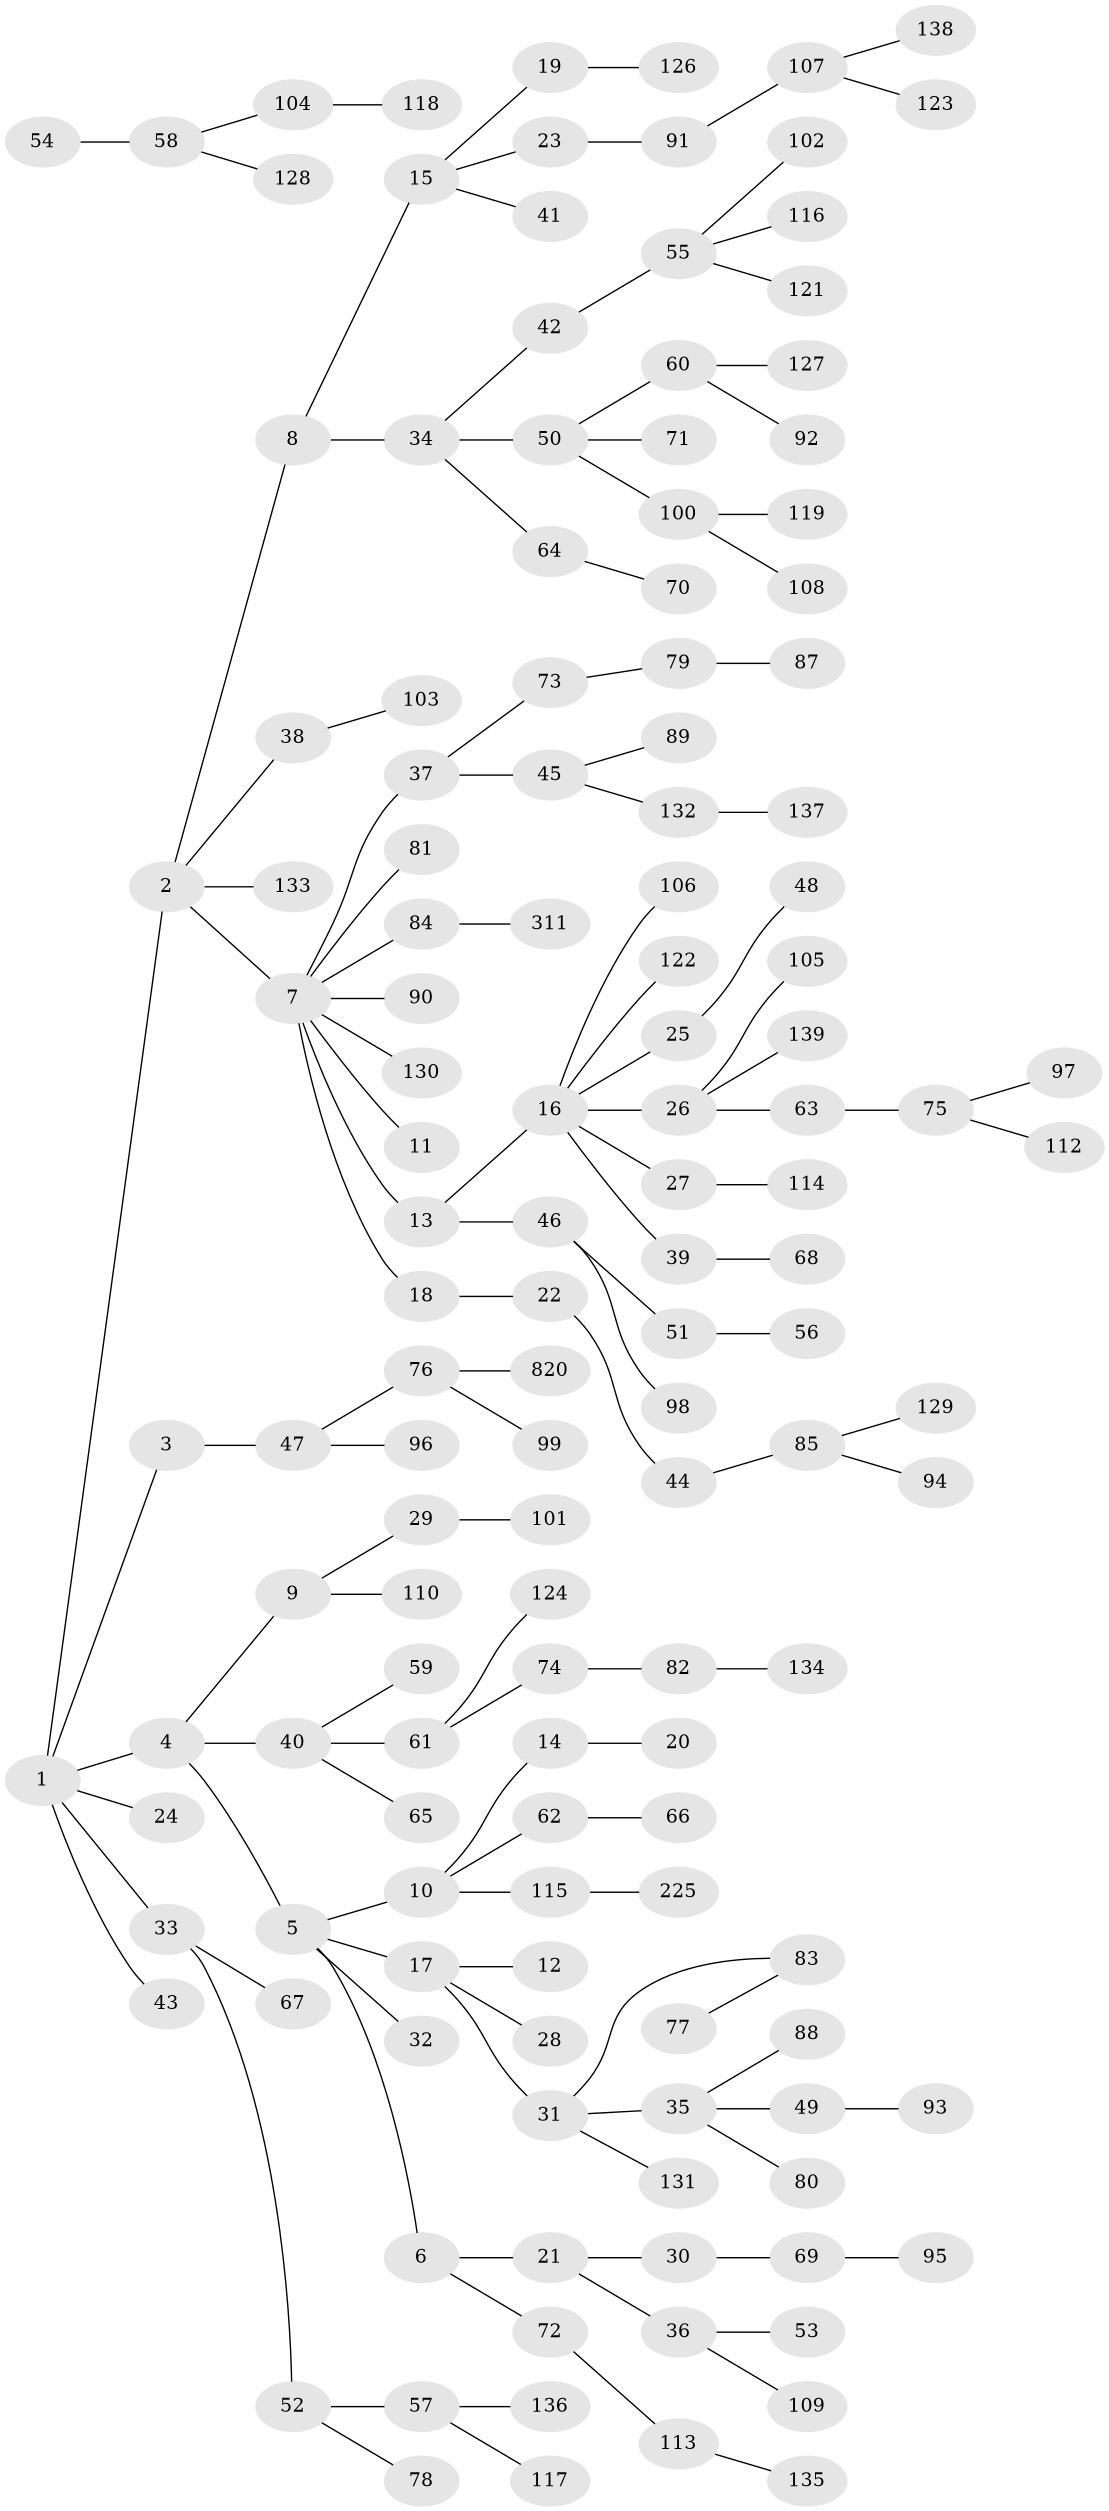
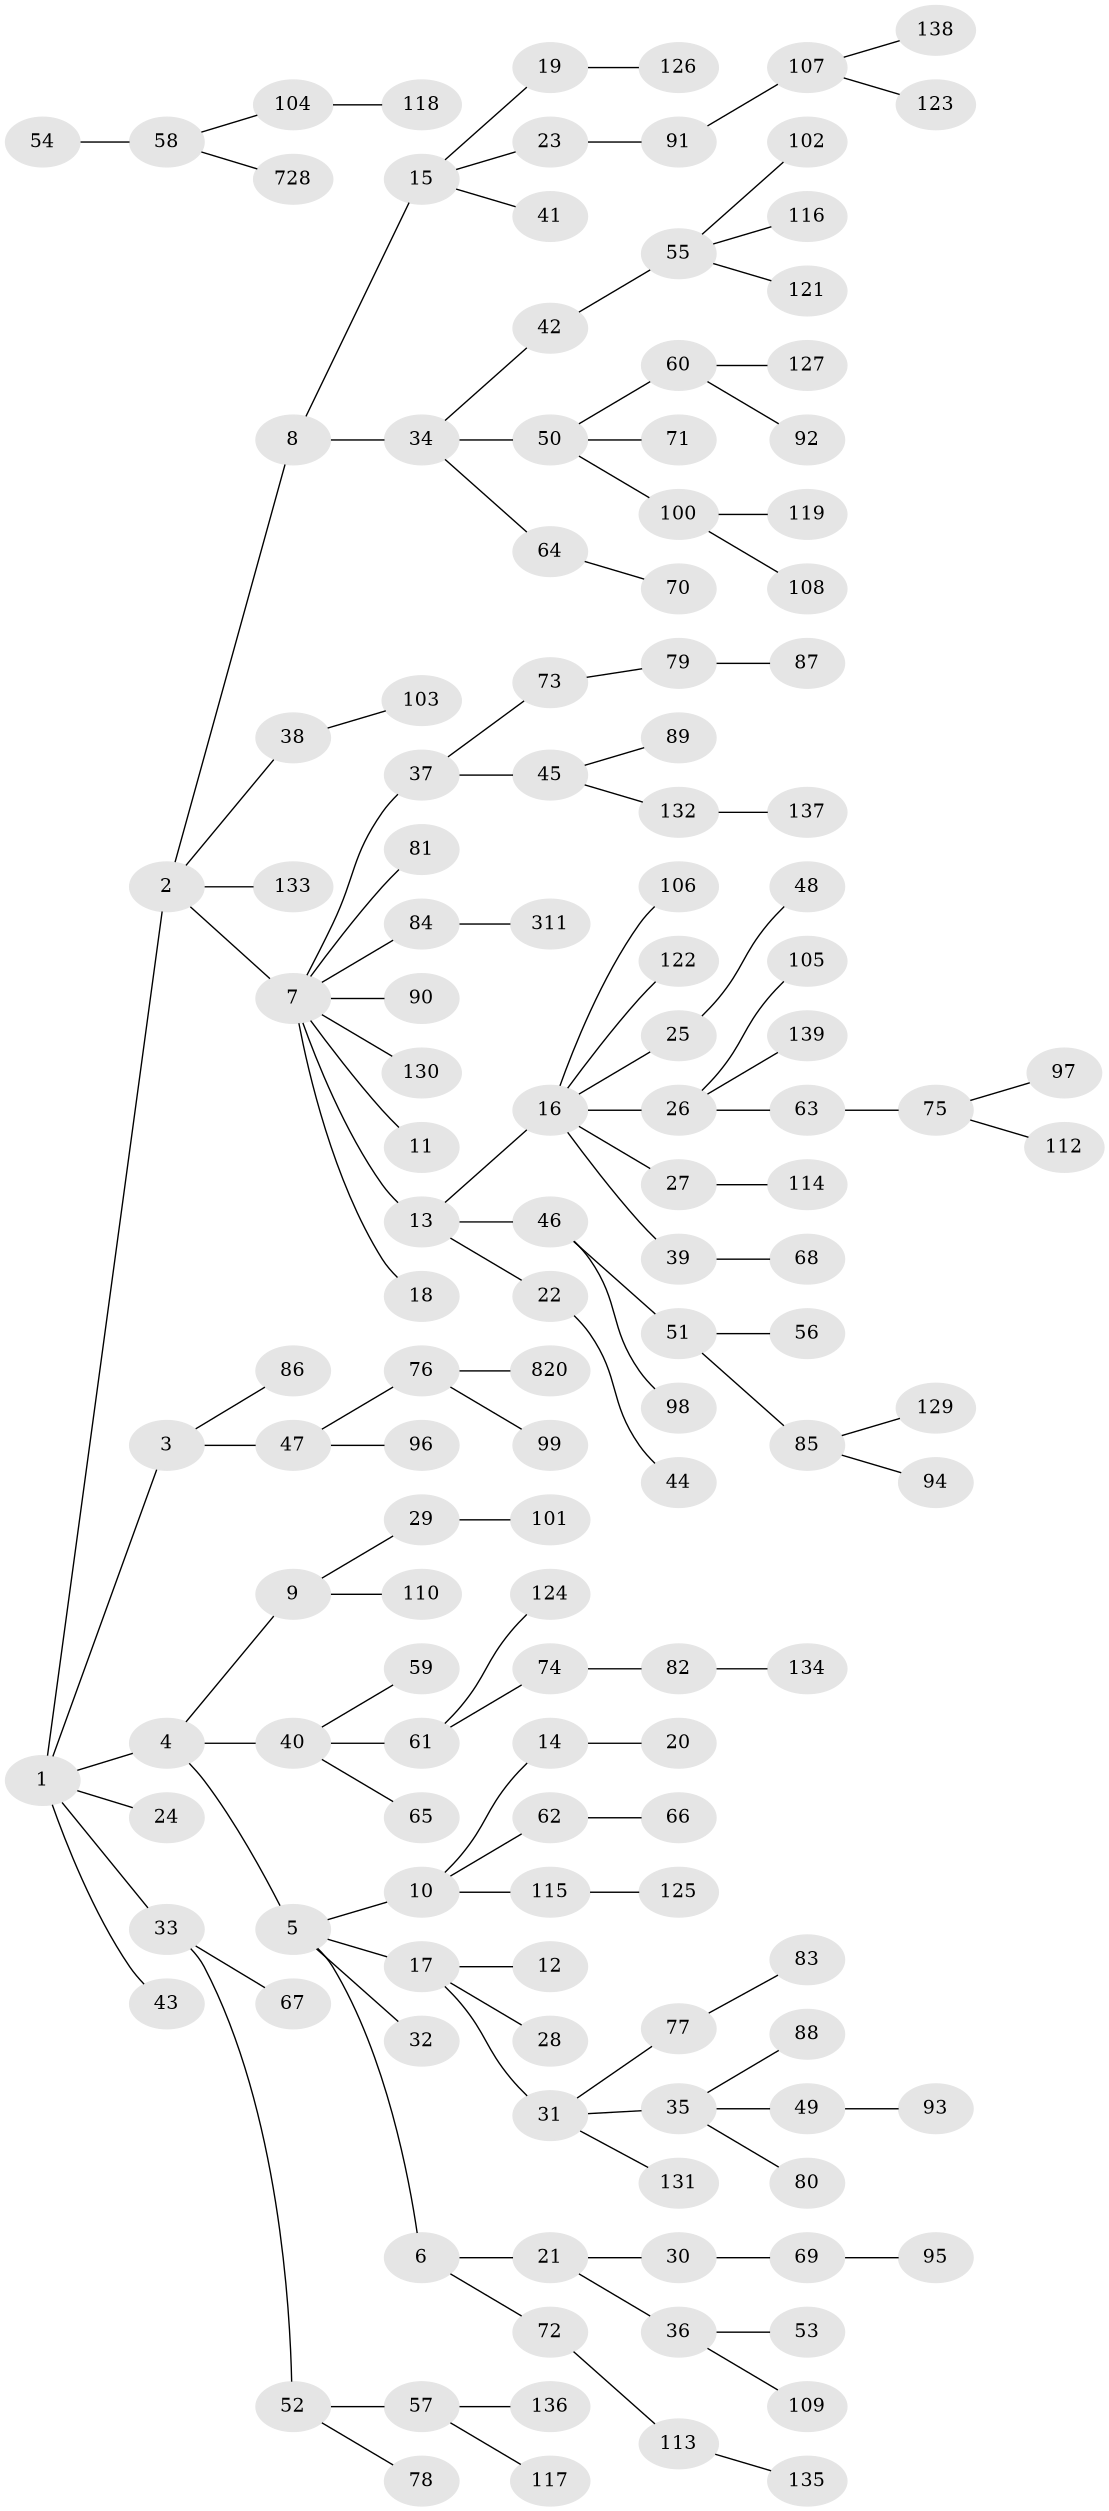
node "128": label "128" -> "728"
edge "18" -- "22": now "13" -- "22"
node "86": added
edge "85" -- "44": now "85" -- "51"
node "225": label "225" -> "125"
edge "83" -- "31": now "77" -- "31"
